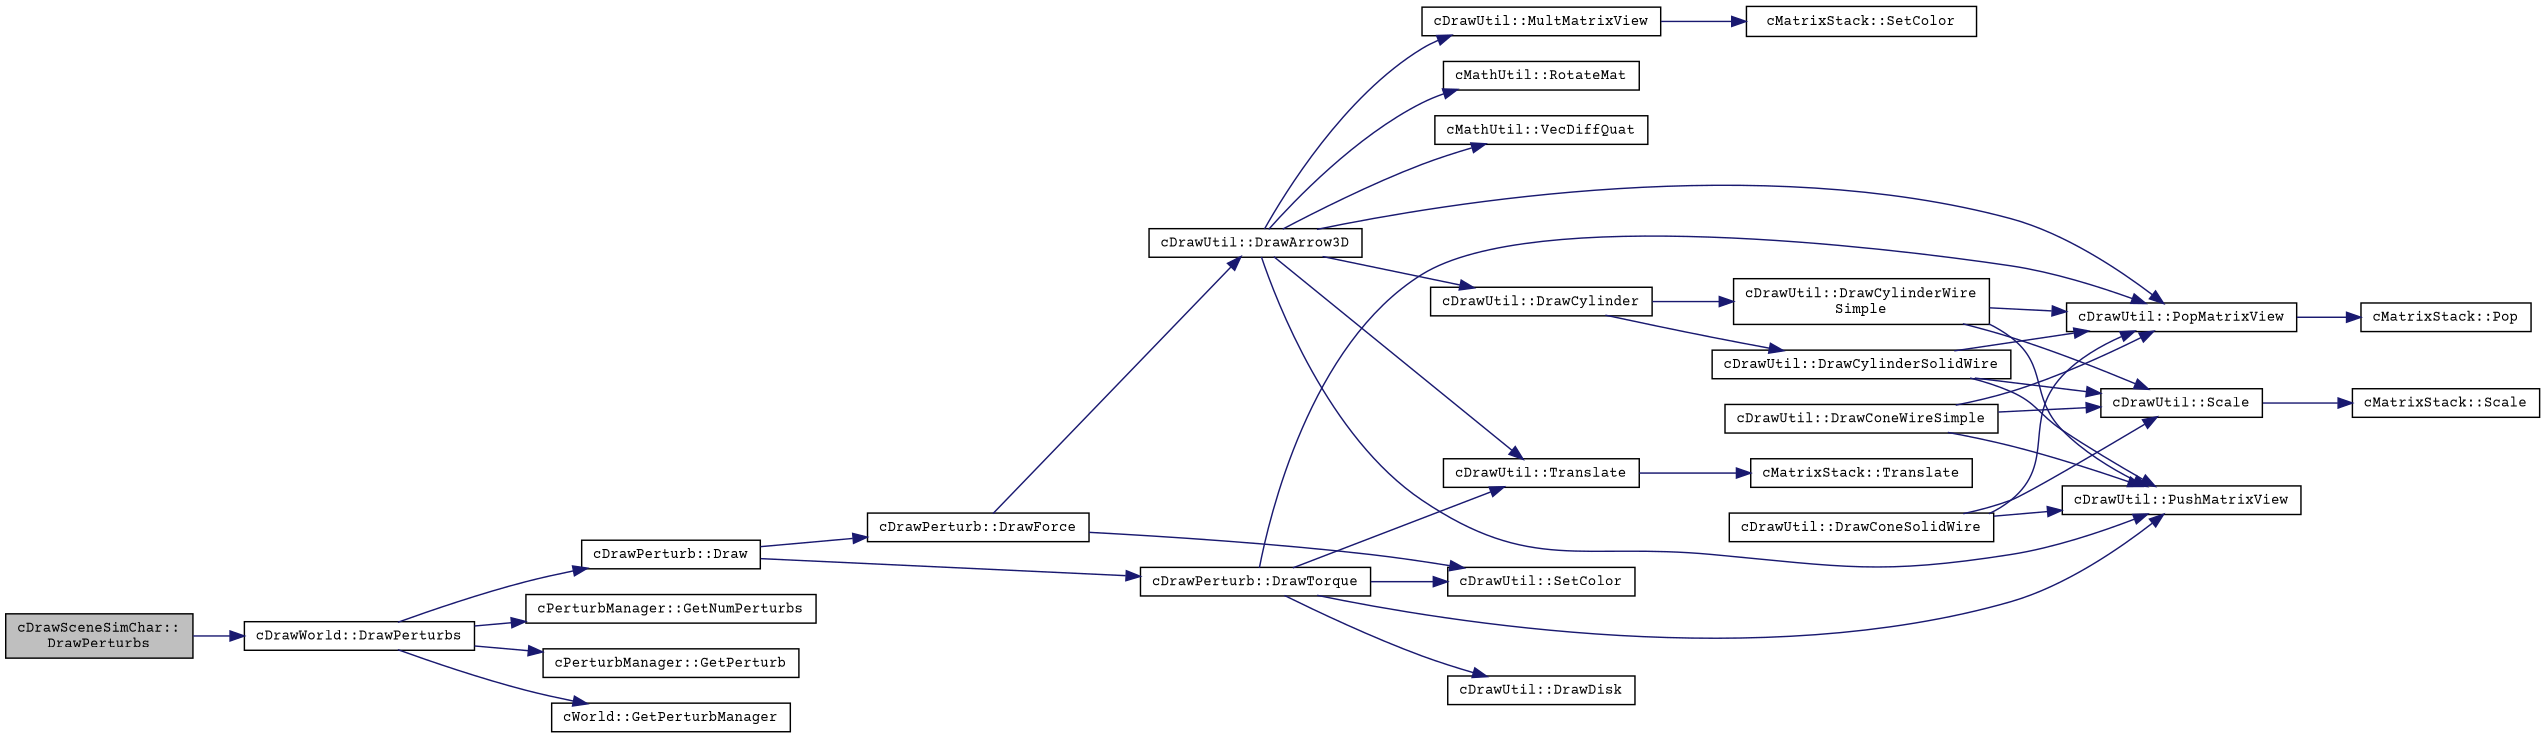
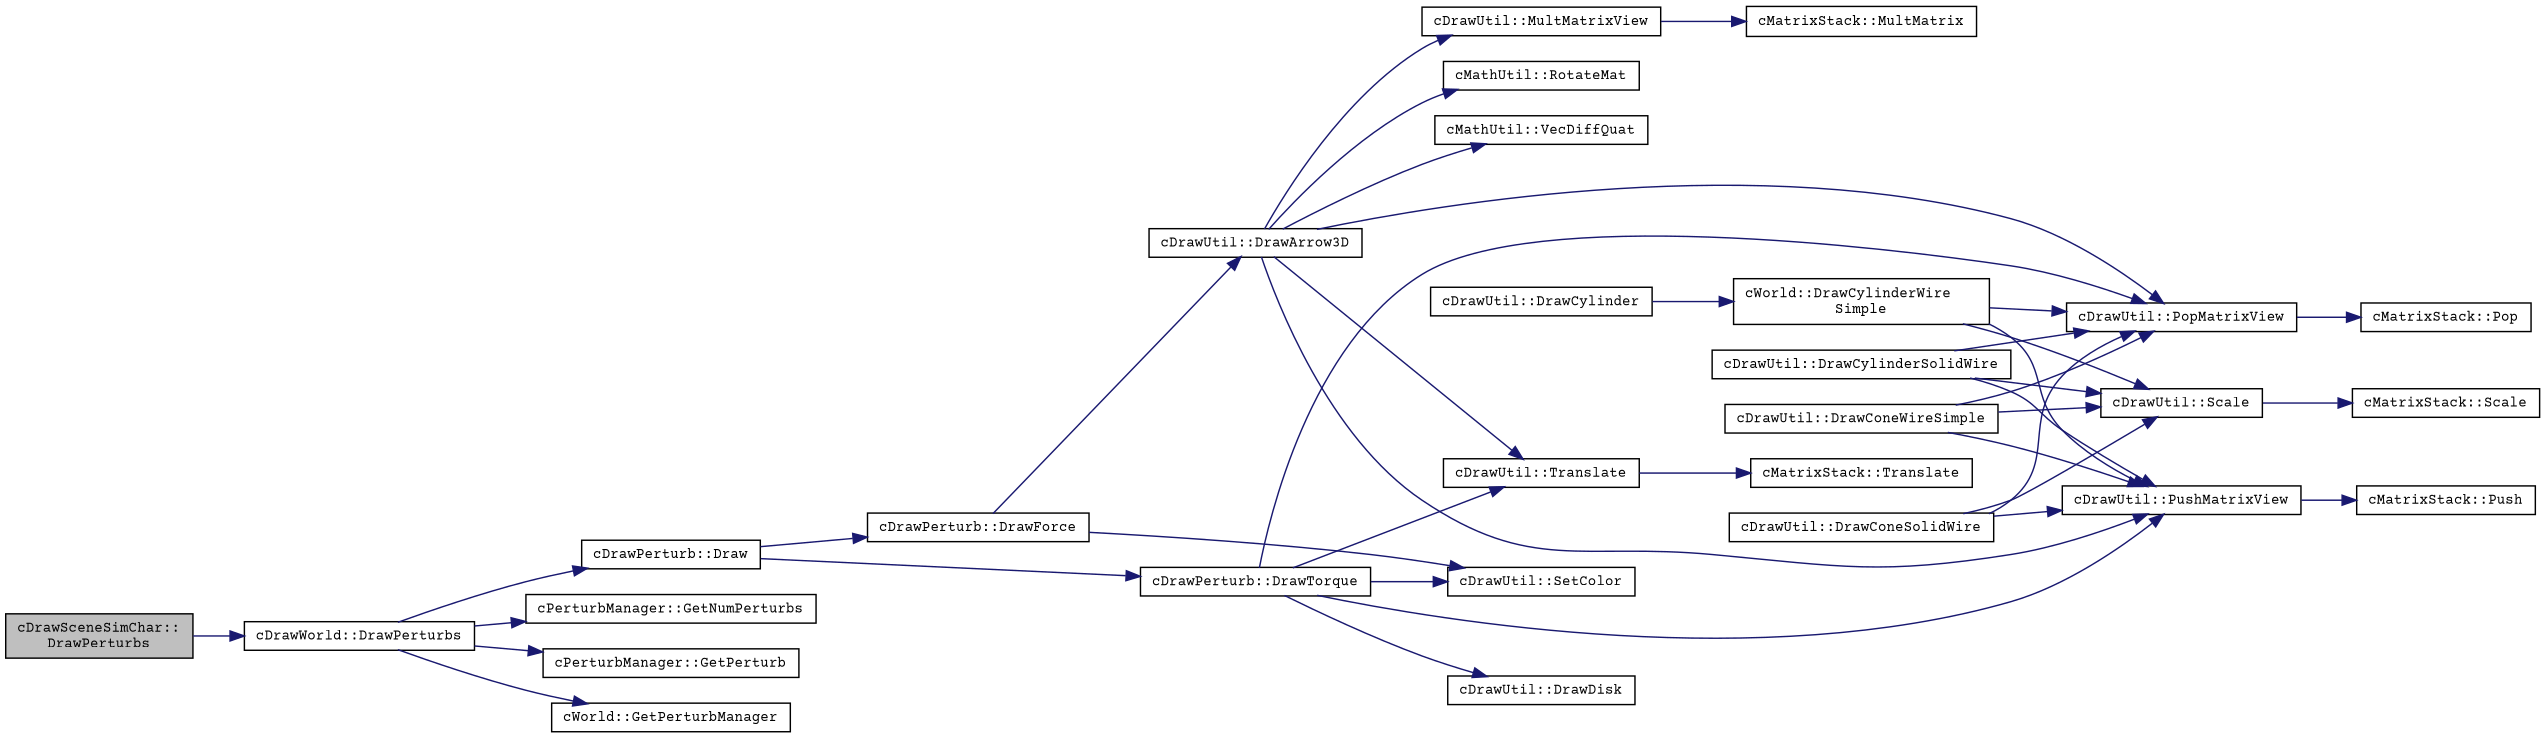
node "cMatrixStack::SetColor": label "cMatrixStack::SetColor" -> "cMatrixStack::MultMatrix"
edge "cDrawUtil::DrawArrow3D" -> "cDrawUtil::DrawCylinder": removed
node "cDrawUtil::DrawCylinderWire Simple": label "cDrawUtil::DrawCylinderWire Simple" -> "cWorld::DrawCylinderWire Simple"
edge "cDrawUtil::DrawCylinder" -> "cDrawUtil::DrawCylinderSolidWire": removed
node "cMatrixStack::Push": added
